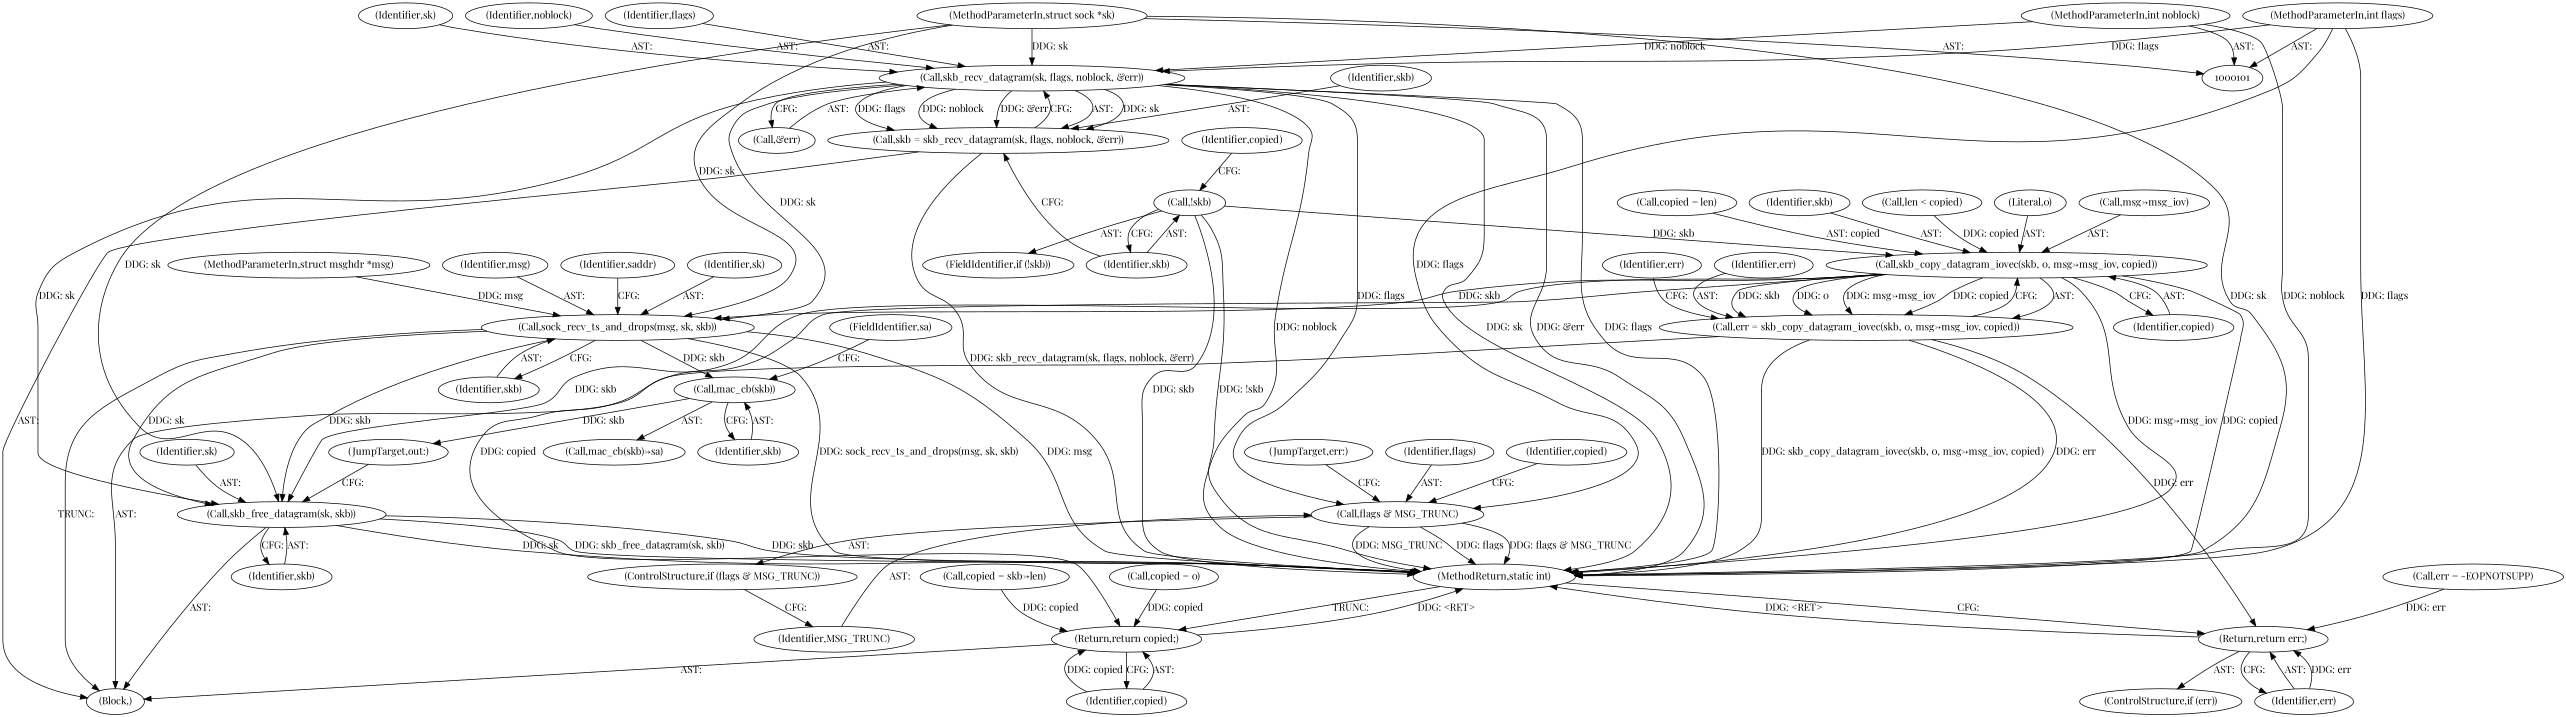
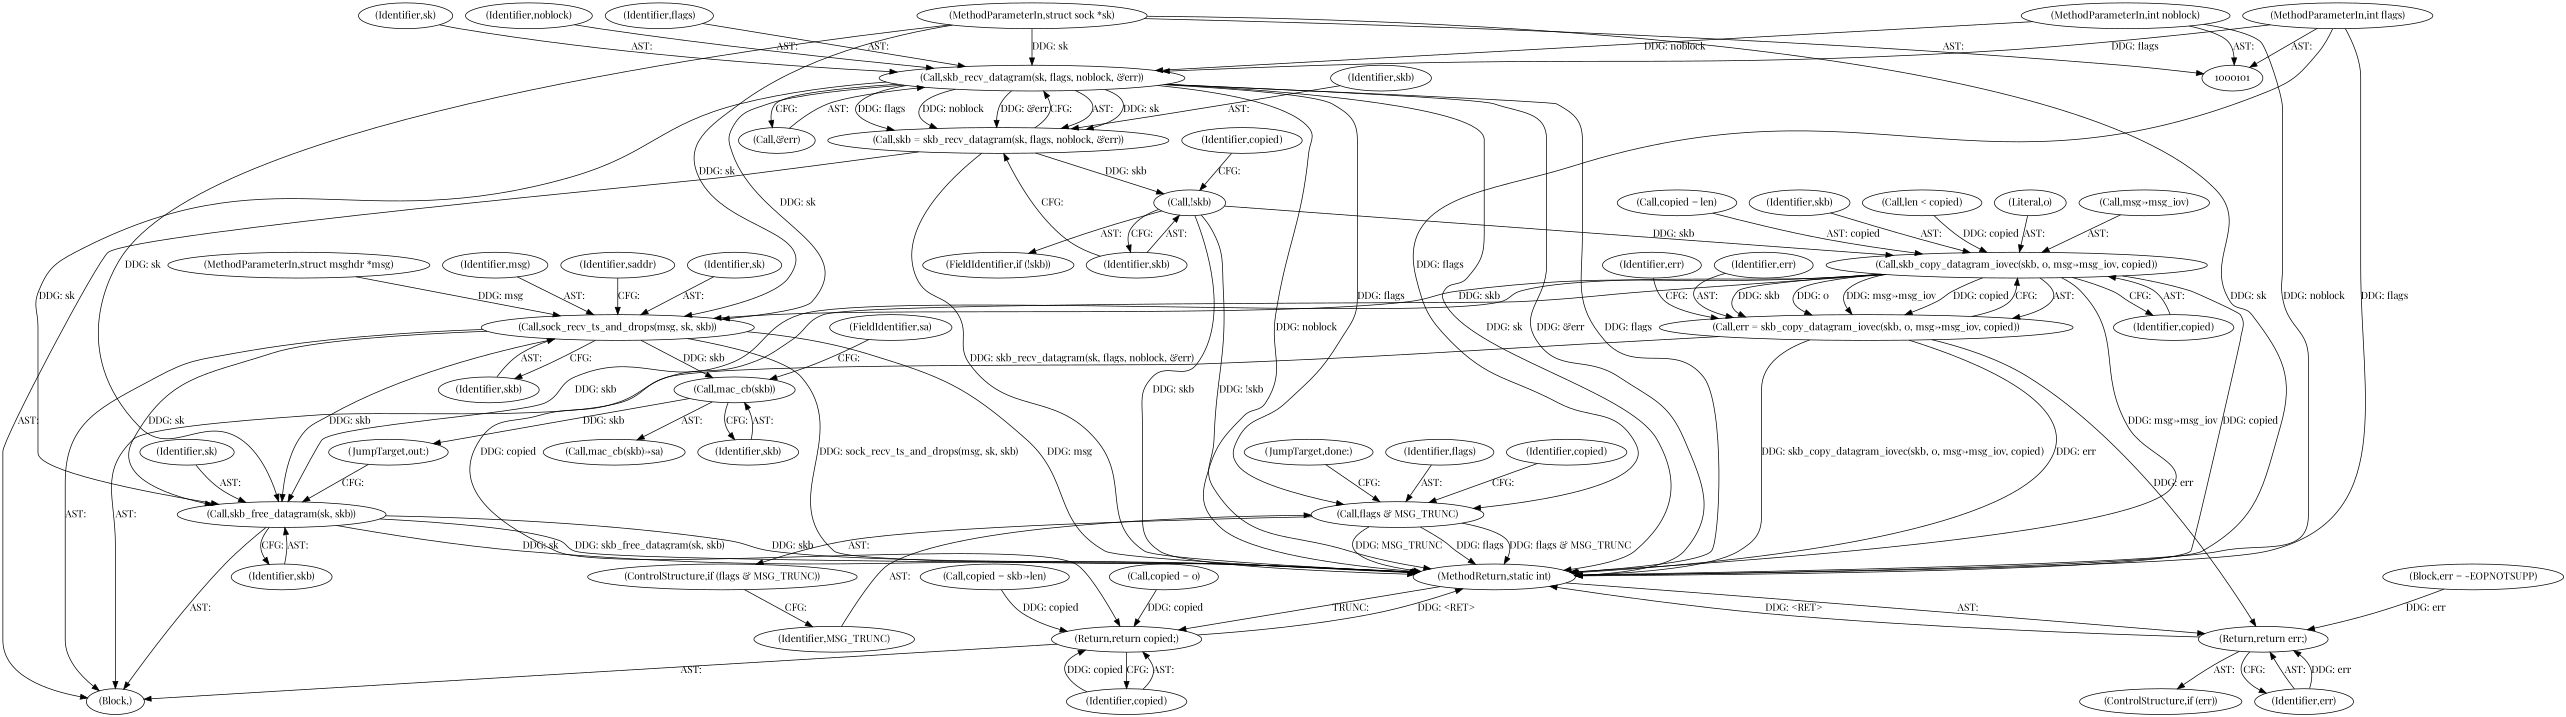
edge "(Call,skb = skb_recv_datagram(sk, flags, noblock, &err))" -> "(Call,!skb)": added, label "DDG: skb"
node "(JumpTarget,err:)": label "(JumpTarget,err:)" -> "(JumpTarget,done:)"
edge "(Call,sock_recv_ts_and_drops(msg, sk, skb))" -> "(Block,)": label "TRUNC: " -> "AST: "
node "(Call,err = -EOPNOTSUPP)": label "(Call,err = -EOPNOTSUPP)" -> "(Block,err = -EOPNOTSUPP)"
edge "(MethodReturn,static int)" -> "(Return,return err;)": label "CFG: " -> "AST: "
